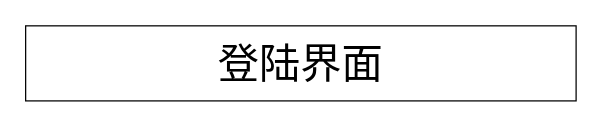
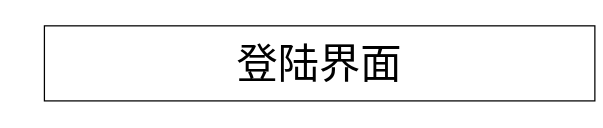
node "登陆界面": moved (301, 63) -> (319, 63)
